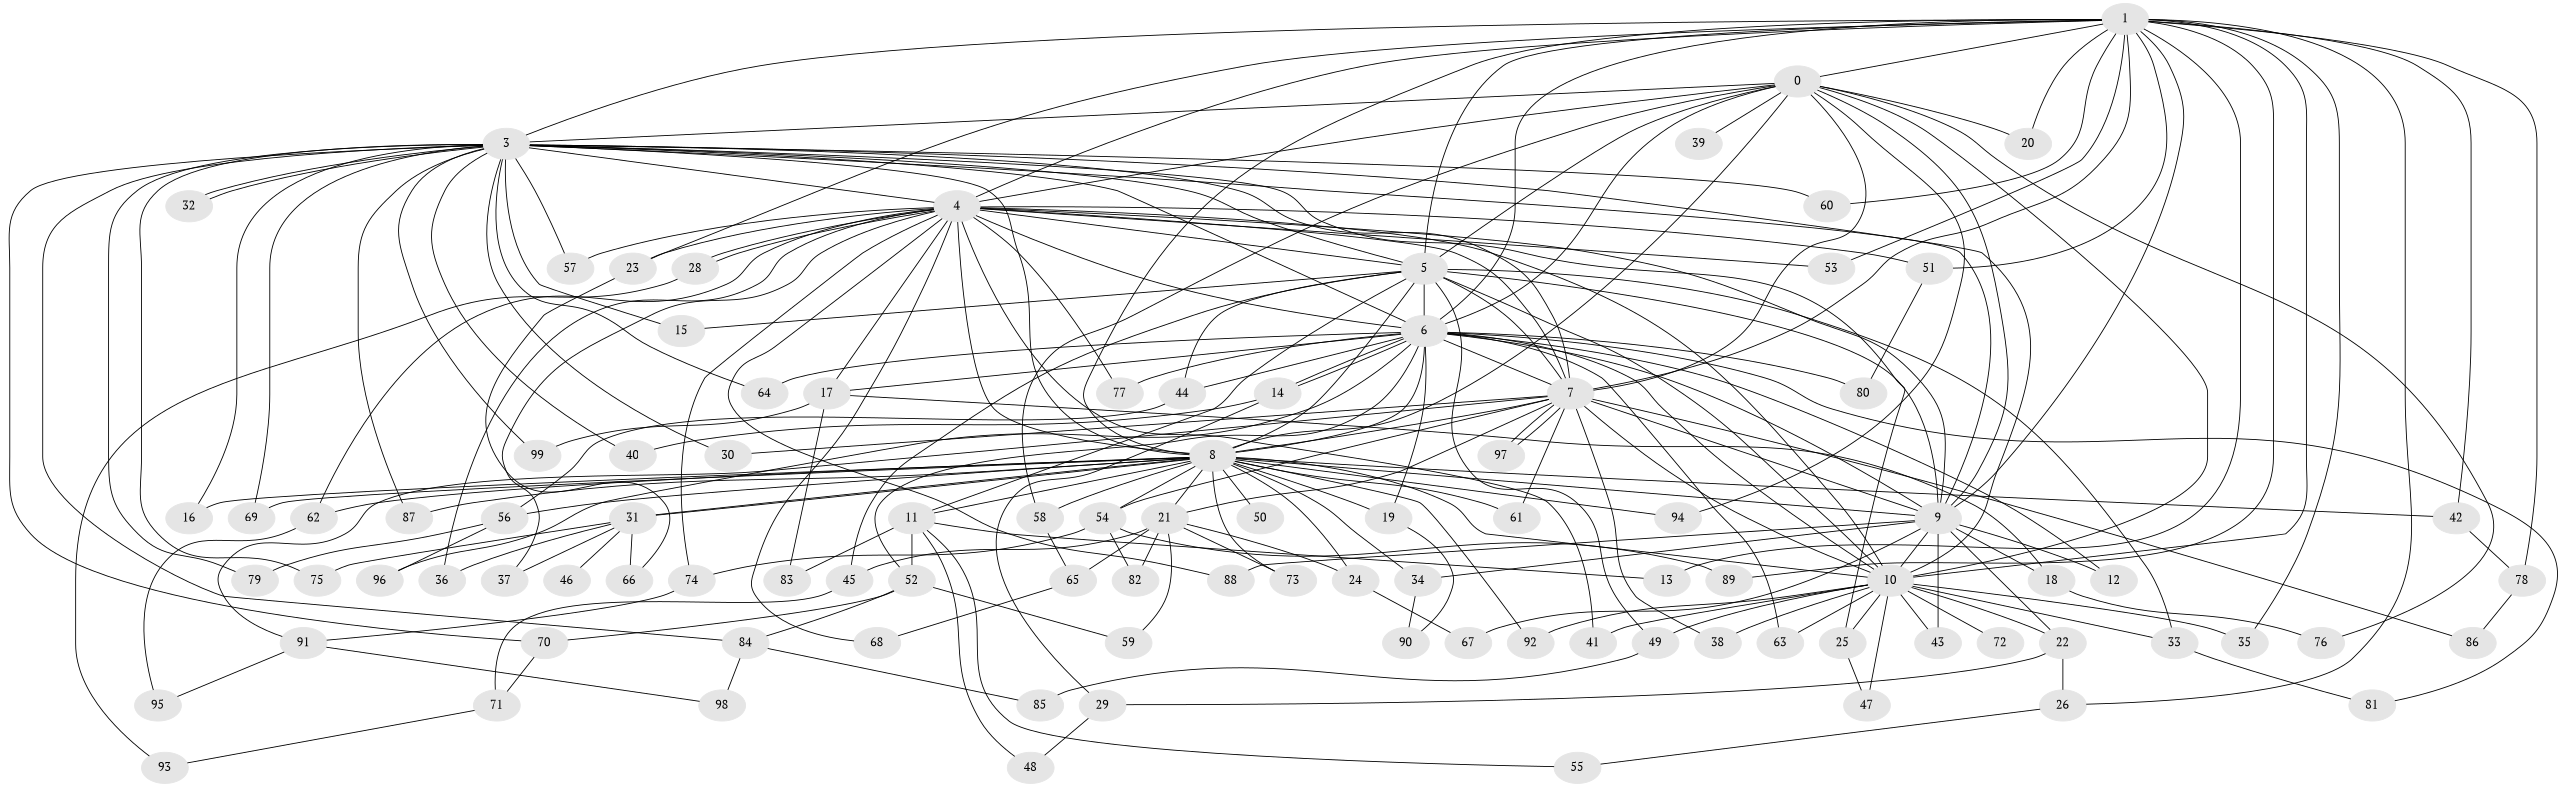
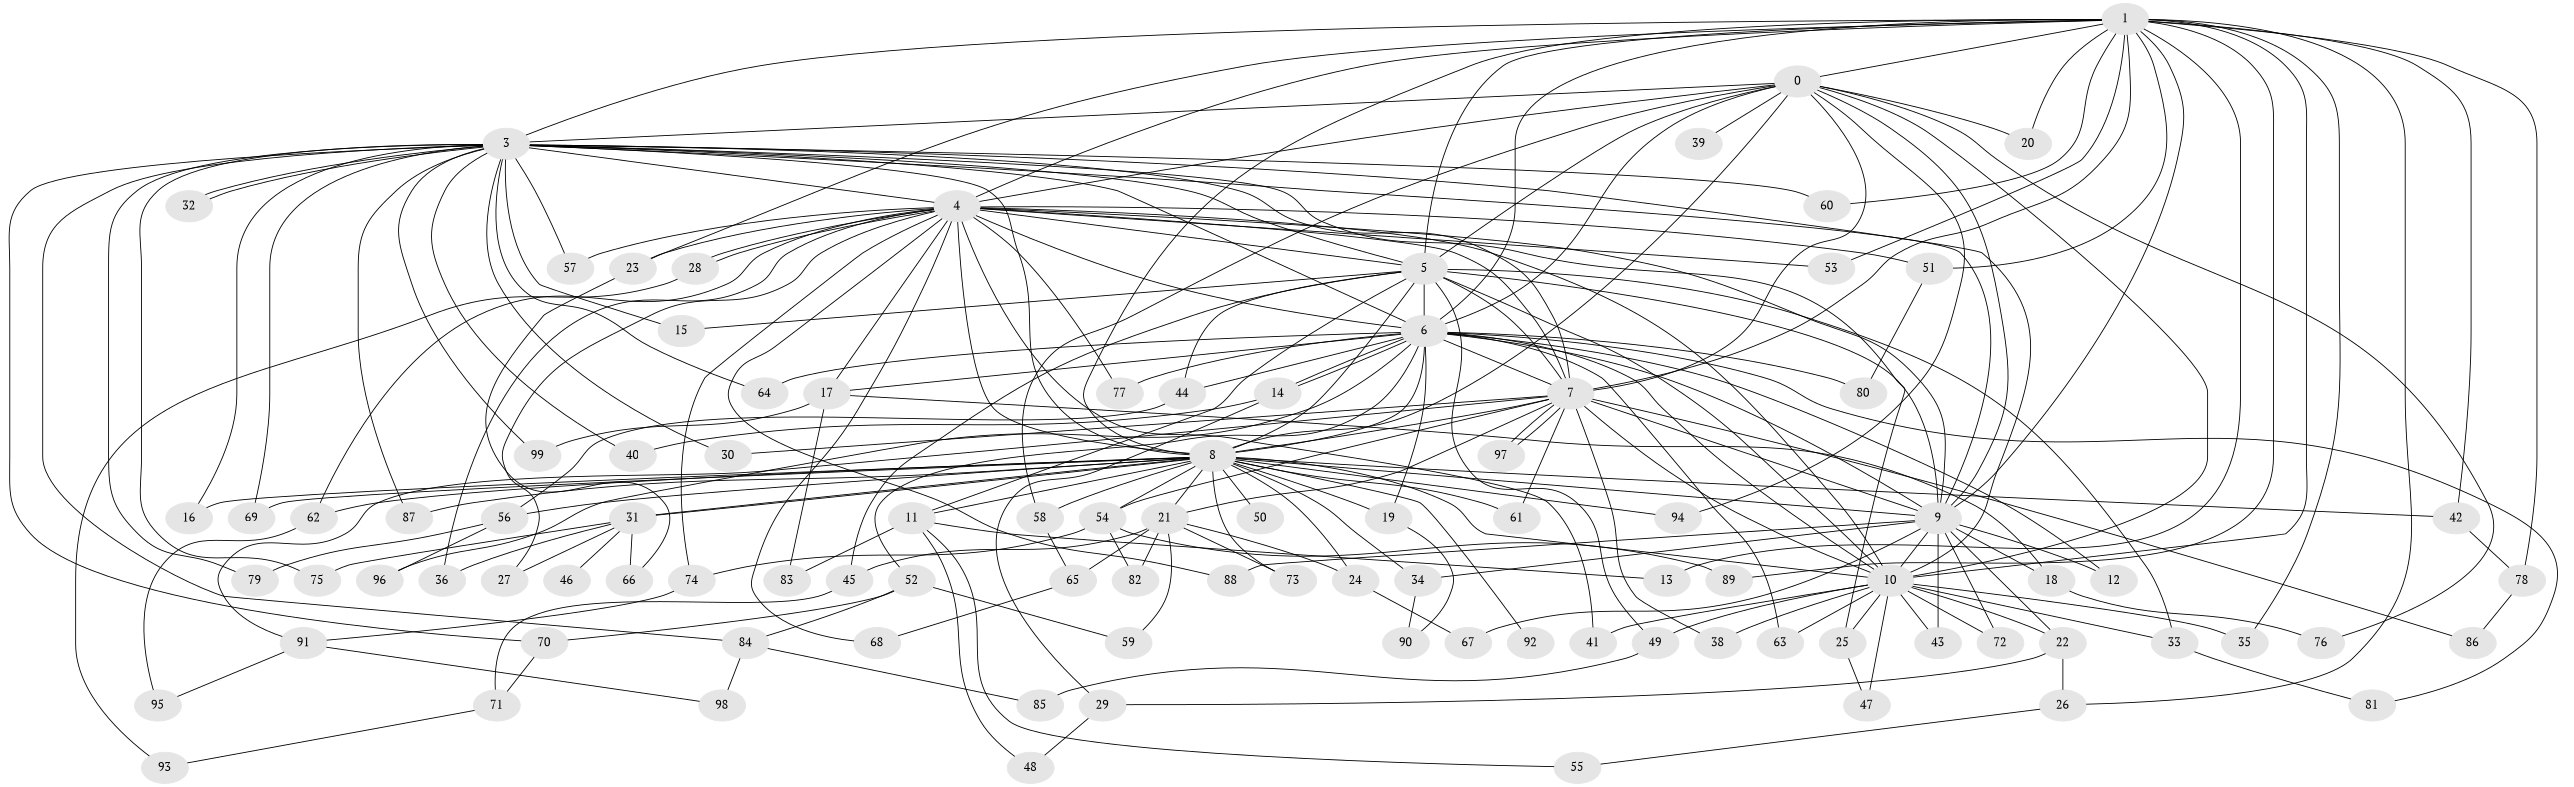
edge "11" -- "52": removed
node "37": label "37" -> "27"
edge "9" -- "72": added
edge "10" -- "92": removed
